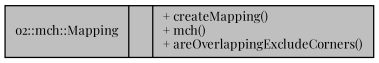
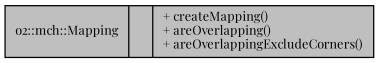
node "o2::mch::Mapping": text "+ mch()" -> "+ areOverlapping()"
